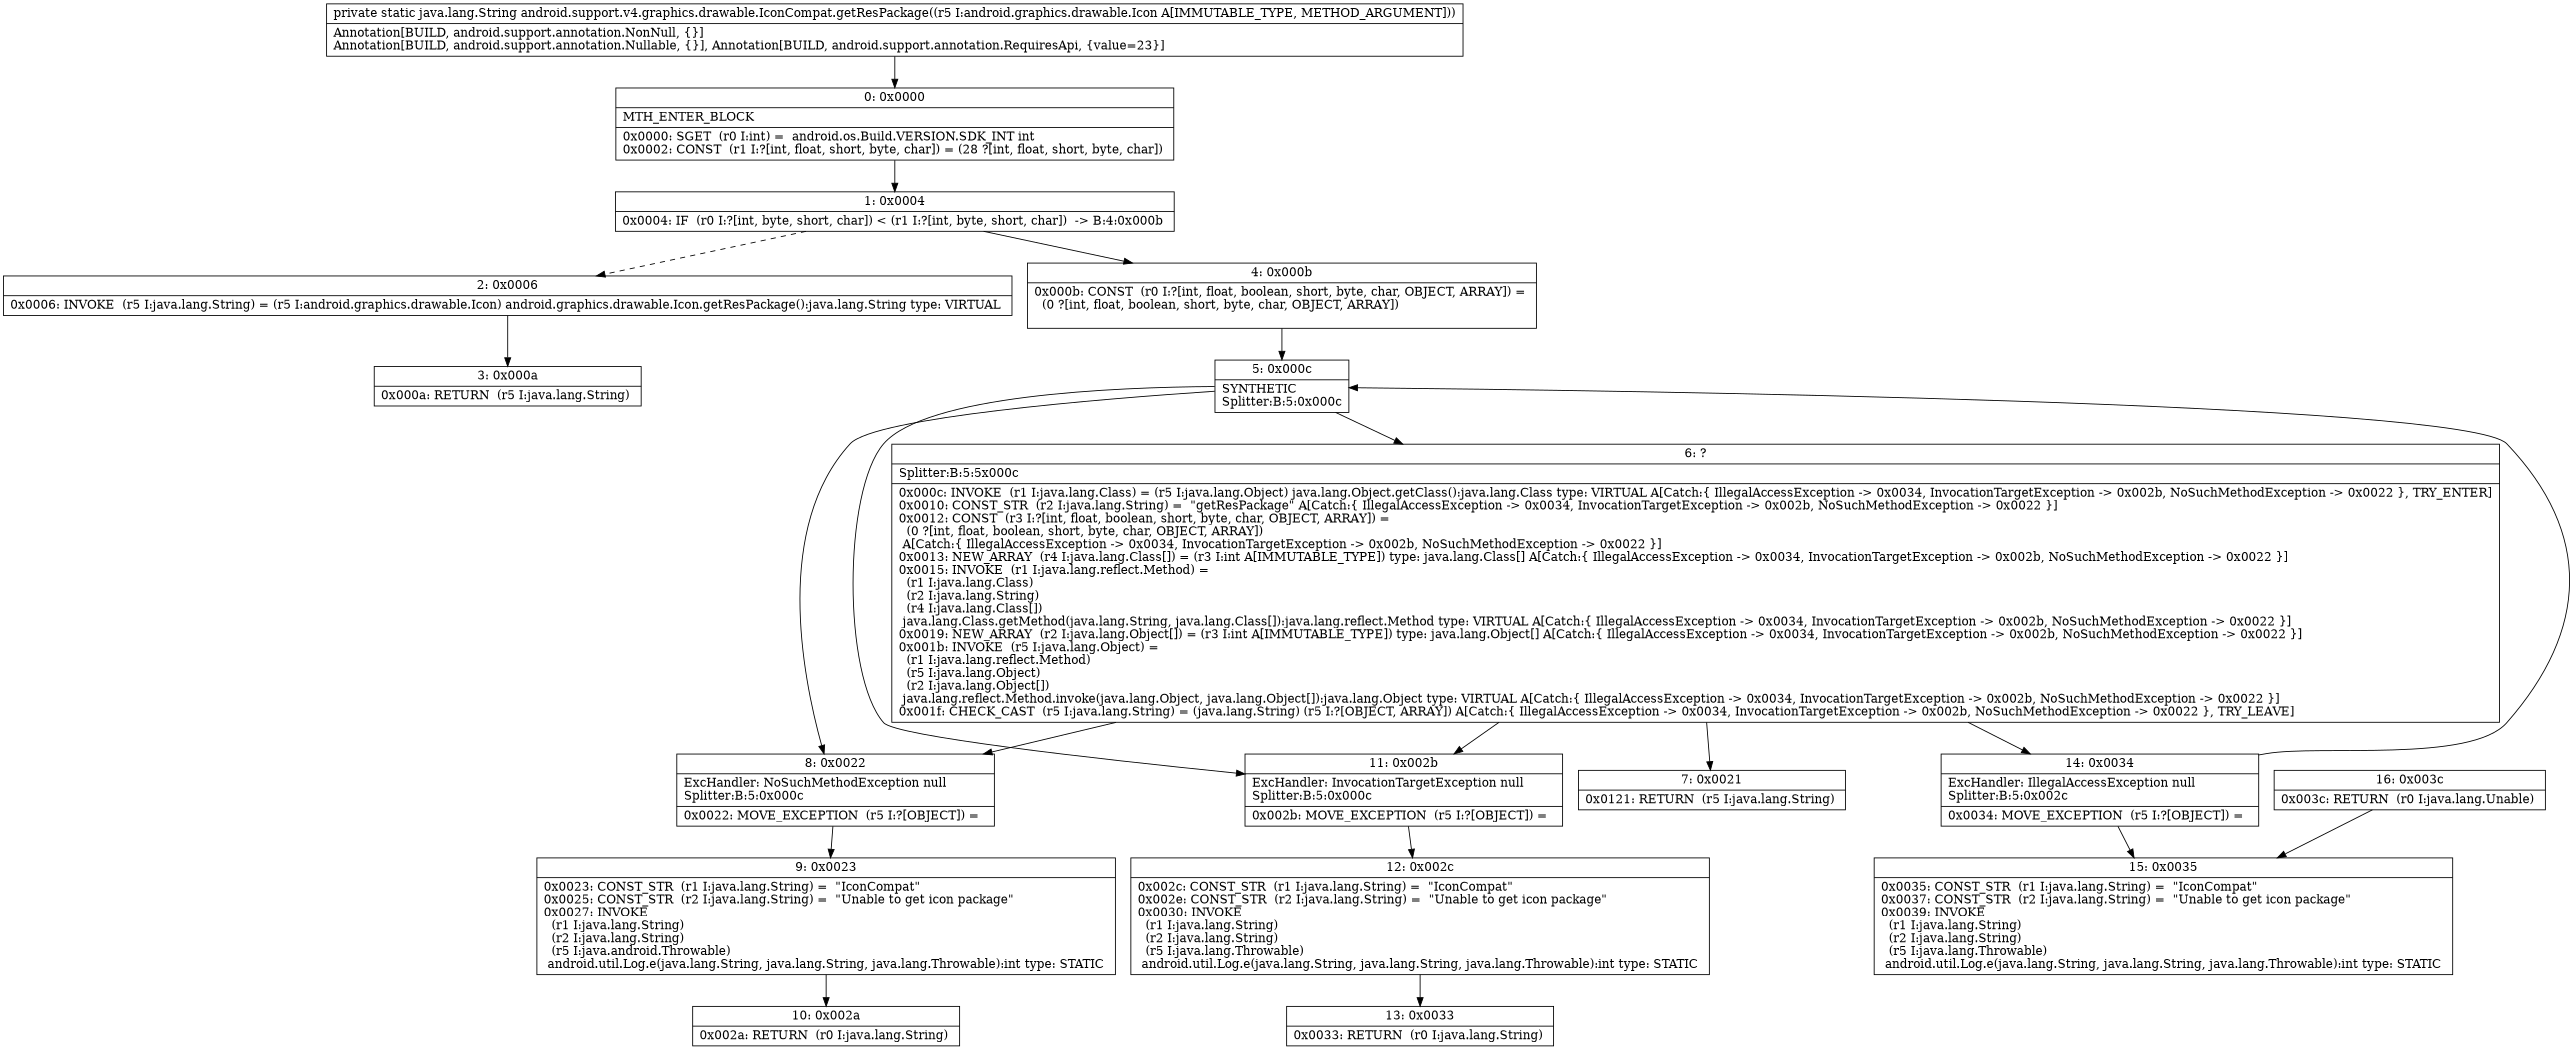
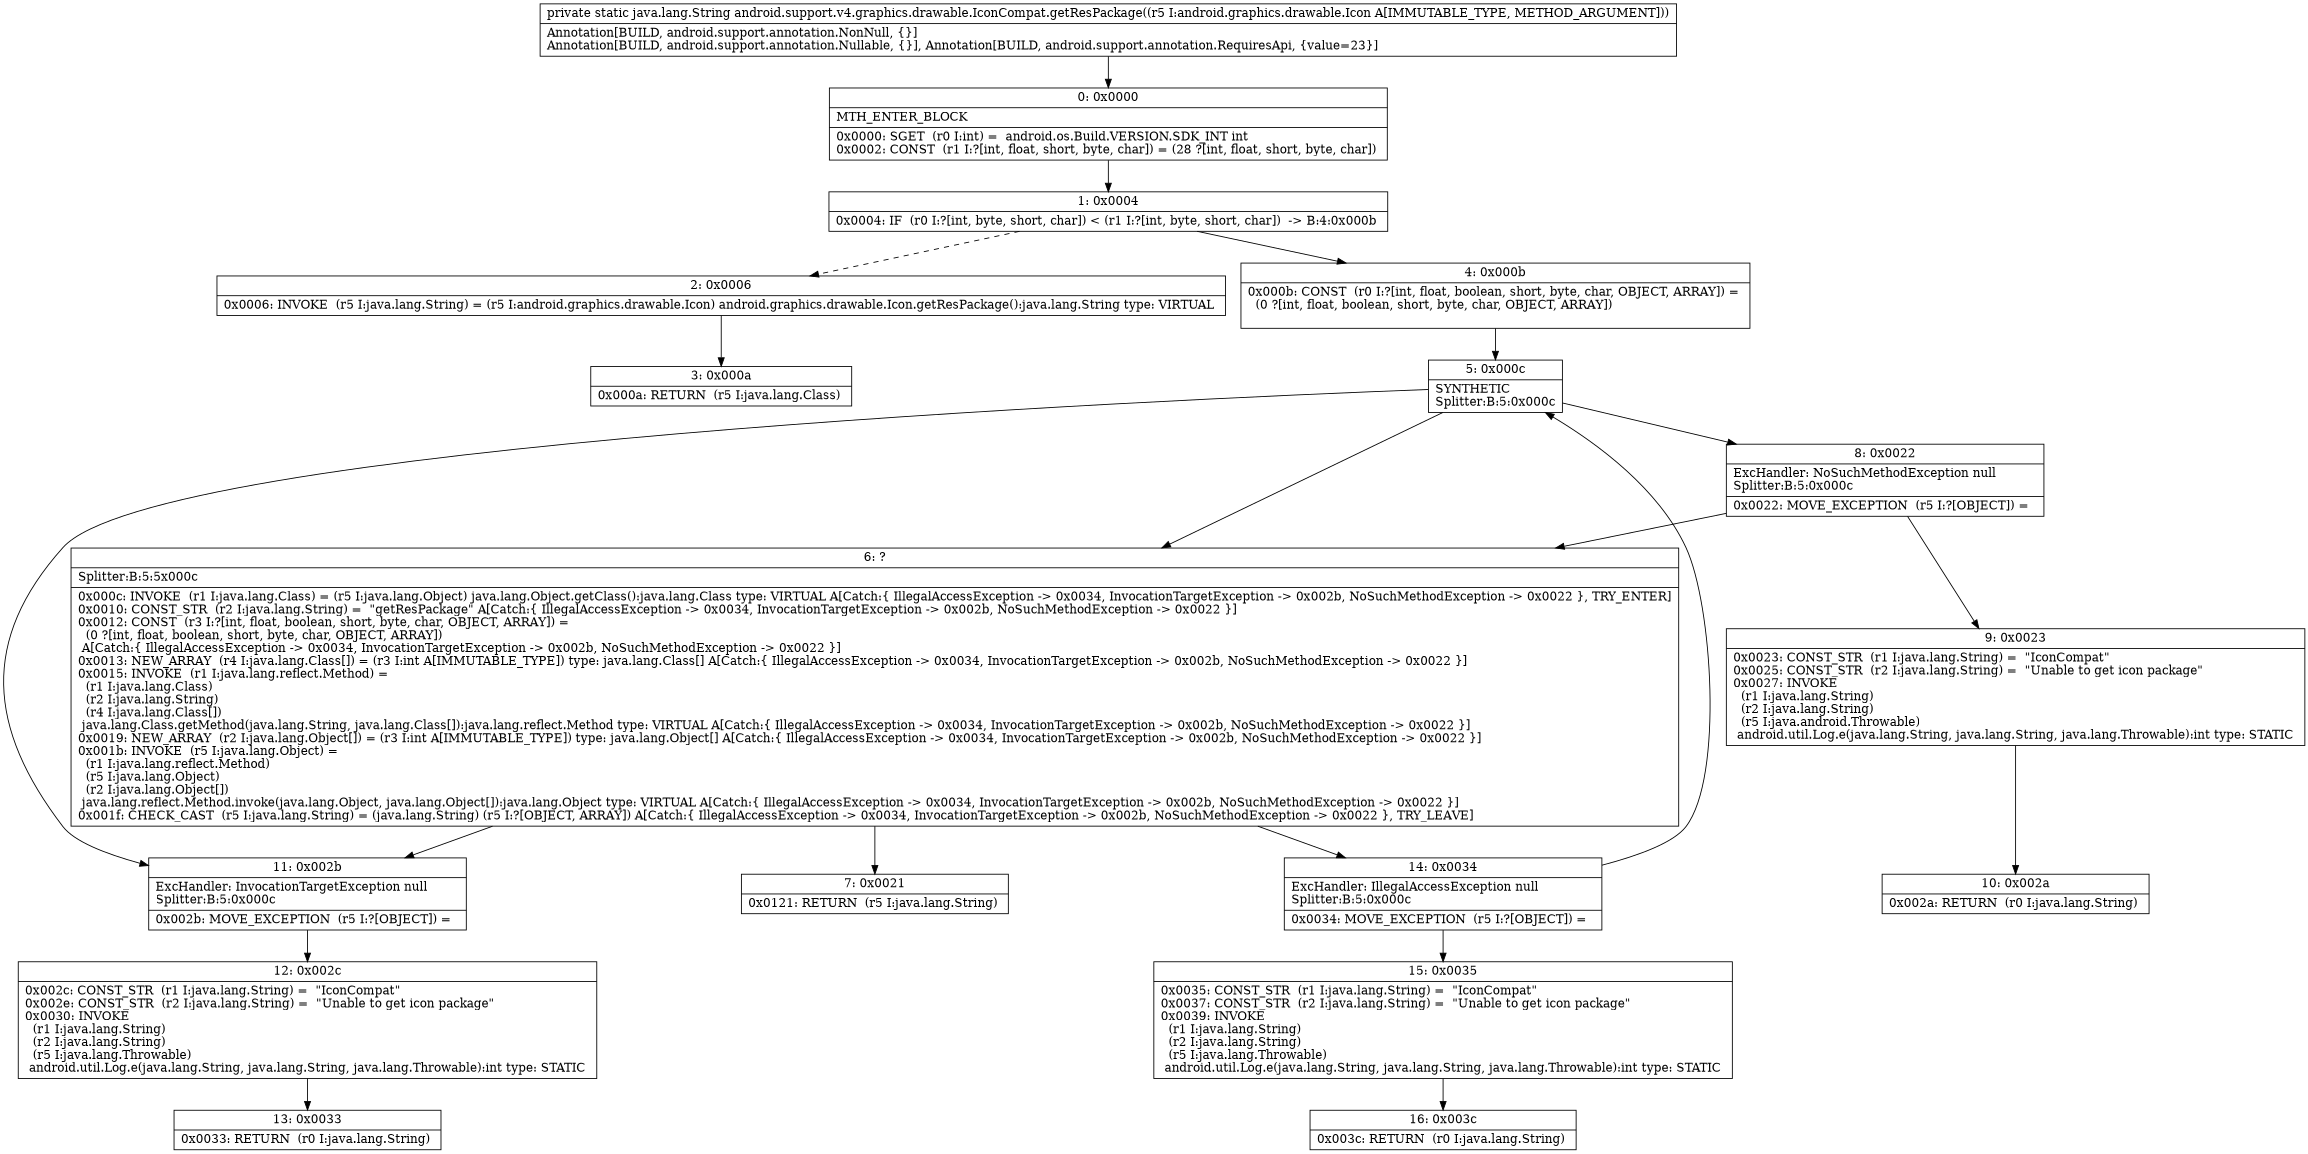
node "3: 0x000a": text "0x000a: RETURN  (r5 I:java.lang.String)" -> "0x000a: RETURN  (r5 I:java.lang.Class)"
edge "6: ?" -> "8: 0x0022": reversed
node "14: 0x0034": text "Splitter:B:5:0x002c" -> "Splitter:B:5:0x000c"
node "16: 0x003c": text "0x003c: RETURN  (r0 I:java.lang.Unable)" -> "0x003c: RETURN  (r0 I:java.lang.String)"
edge "16: 0x003c" -> "15: 0x0035": reversed
